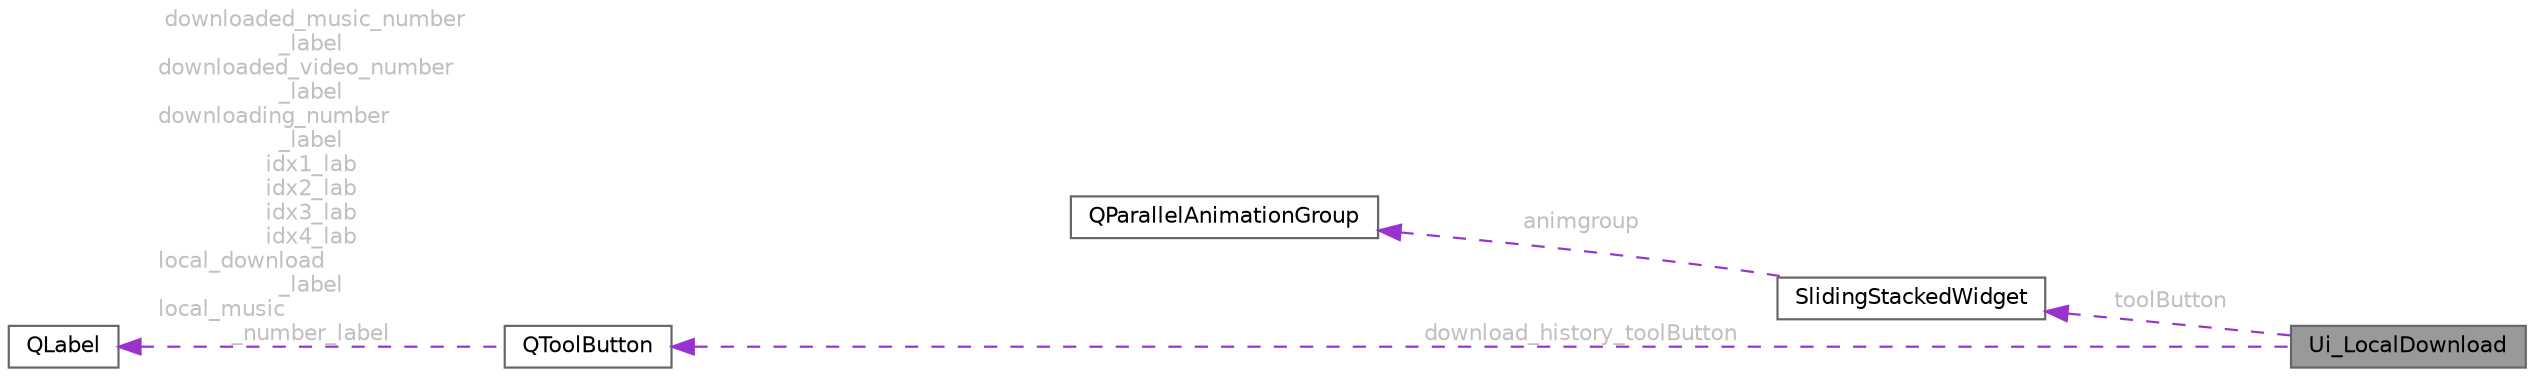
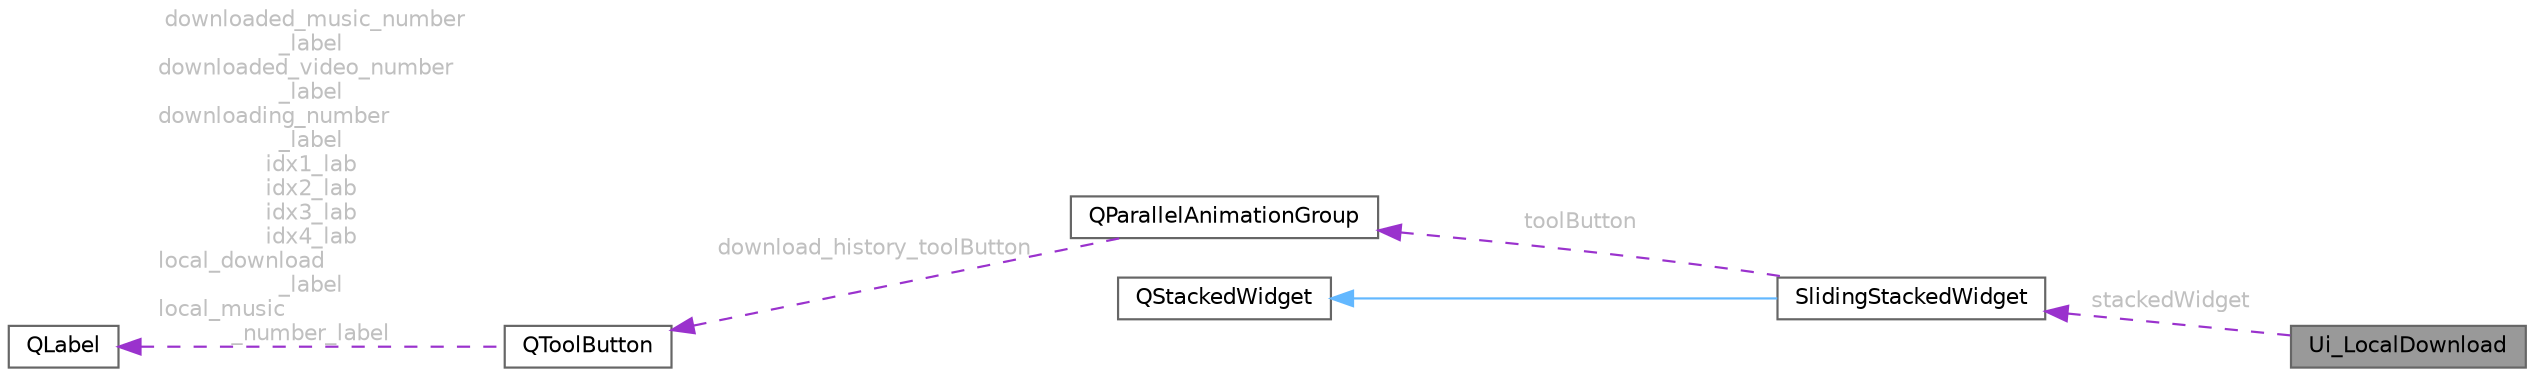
edge "SlidingStackedWidget" -> "QParallelAnimationGroup": label " animgroup" -> " toolButton"
node "QStackedWidget": added
edge "Ui_LocalDownload" -> "SlidingStackedWidget": label " toolButton" -> " stackedWidget"
edge "Ui_LocalDownload" -> "QToolButton": now "QParallelAnimationGroup" -> "QToolButton"
